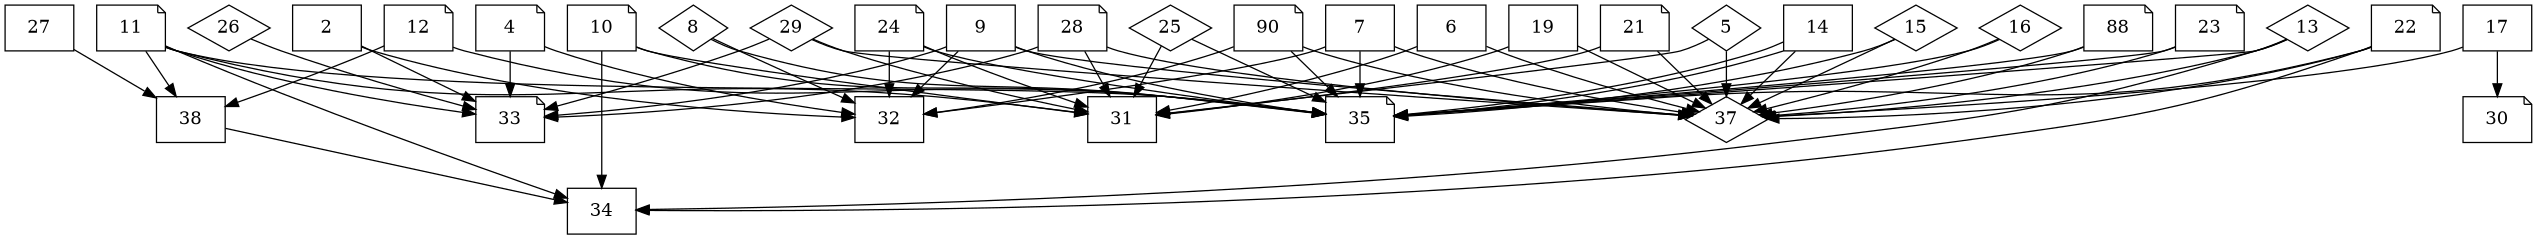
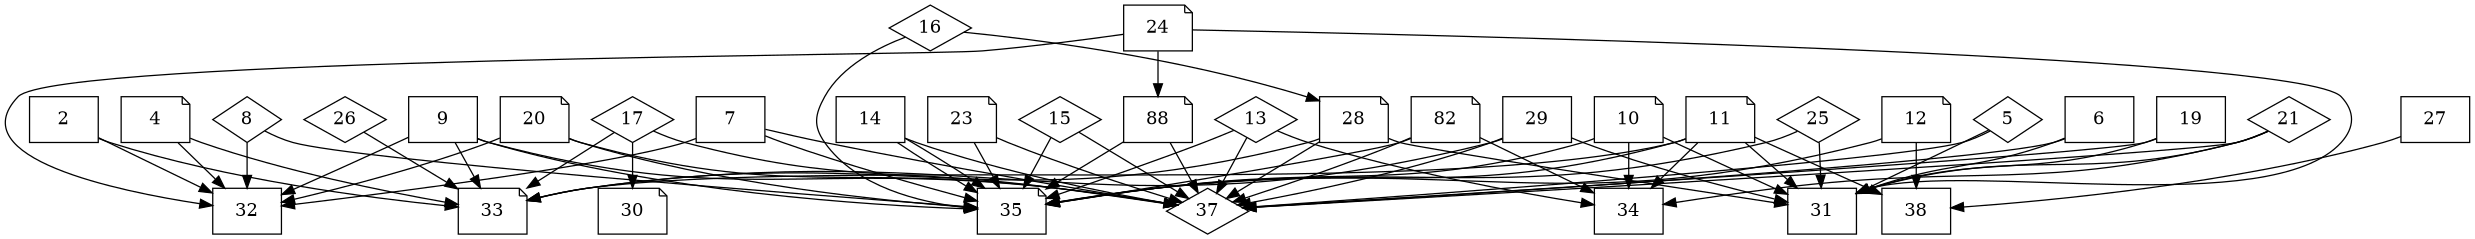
node "29": shape diamond -> box
node "90": label "90" -> "20"
node "21": shape note -> diamond
node "22": label "22" -> "82"
node "17": shape box -> diamond
edge "16" -> "37": now "16" -> "28"
edge "24" -> "35": now "24" -> "88"
edge "17" -> "33": added
edge "38" -> "34": now "21" -> "34"
